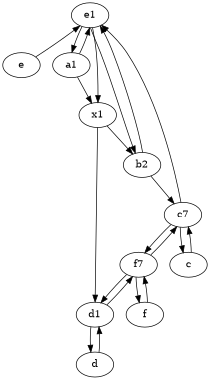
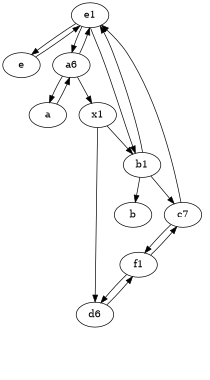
edge "e1" -> "x1": now "e1" -> "e"
node "a1": label "a1" -> "a6"
node "a": added
node "b2": label "b2" -> "b1"
node "b": added
node "f7": label "f7" -> "f1"
node "c": removed
node "d1": label "d1" -> "d6"
node "f": removed
node "d": removed
